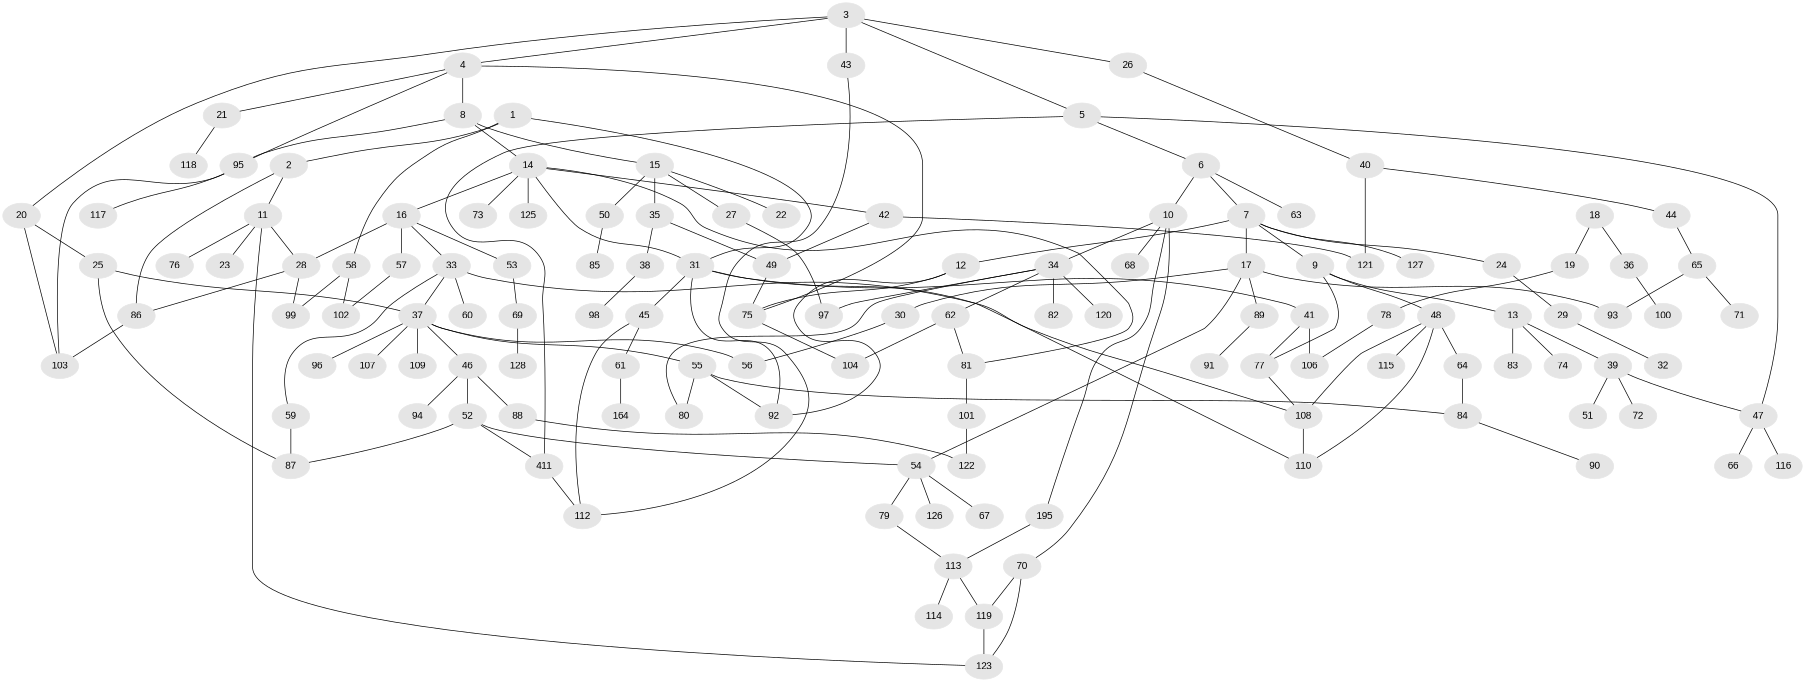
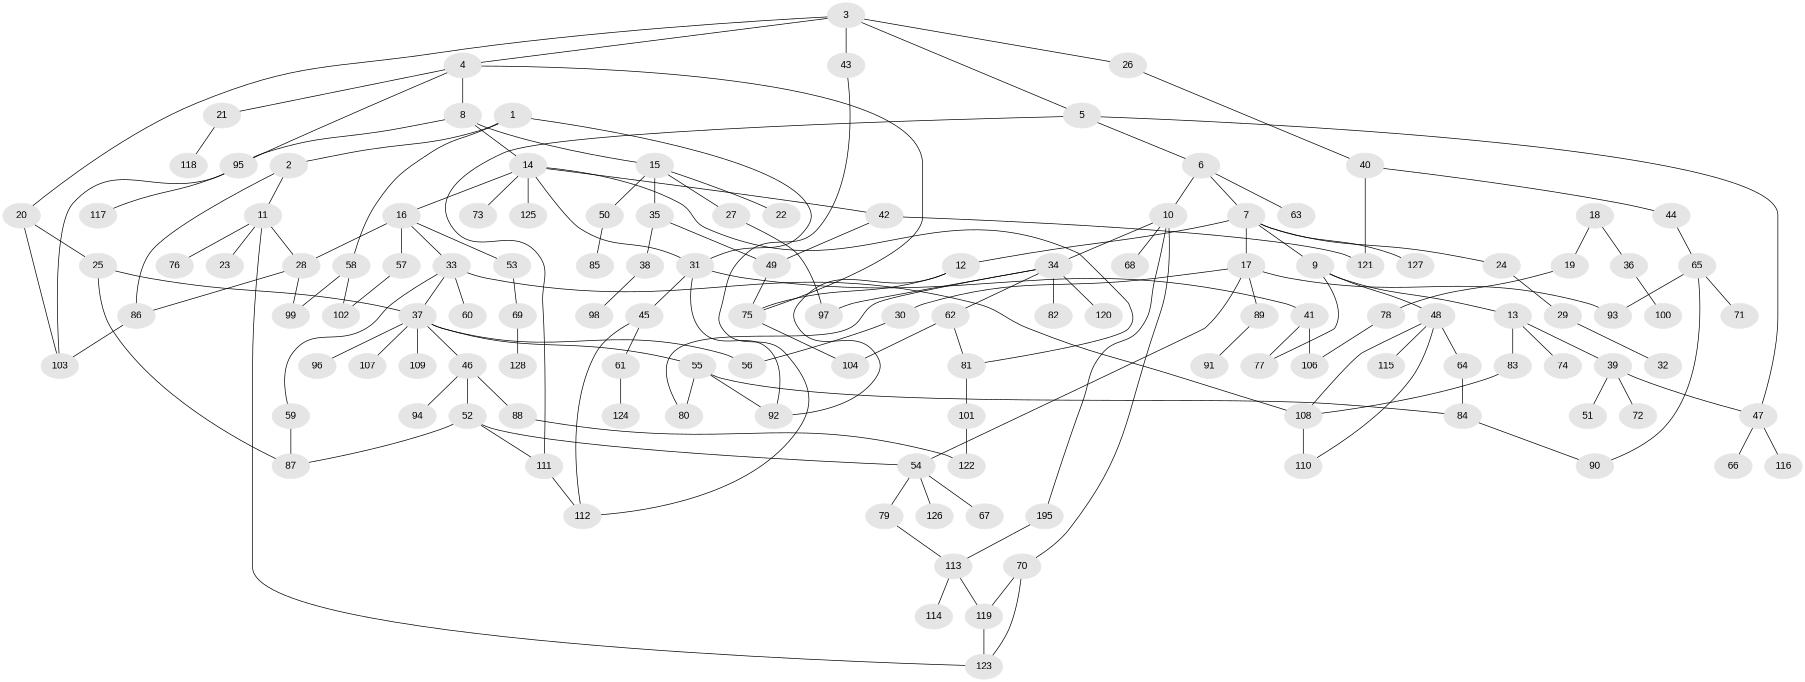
edge "31" -- "110": removed
edge "65" -- "90": added
edge "77" -- "108": now "83" -- "108"
node "164": label "164" -> "124"
node "411": label "411" -> "111"
